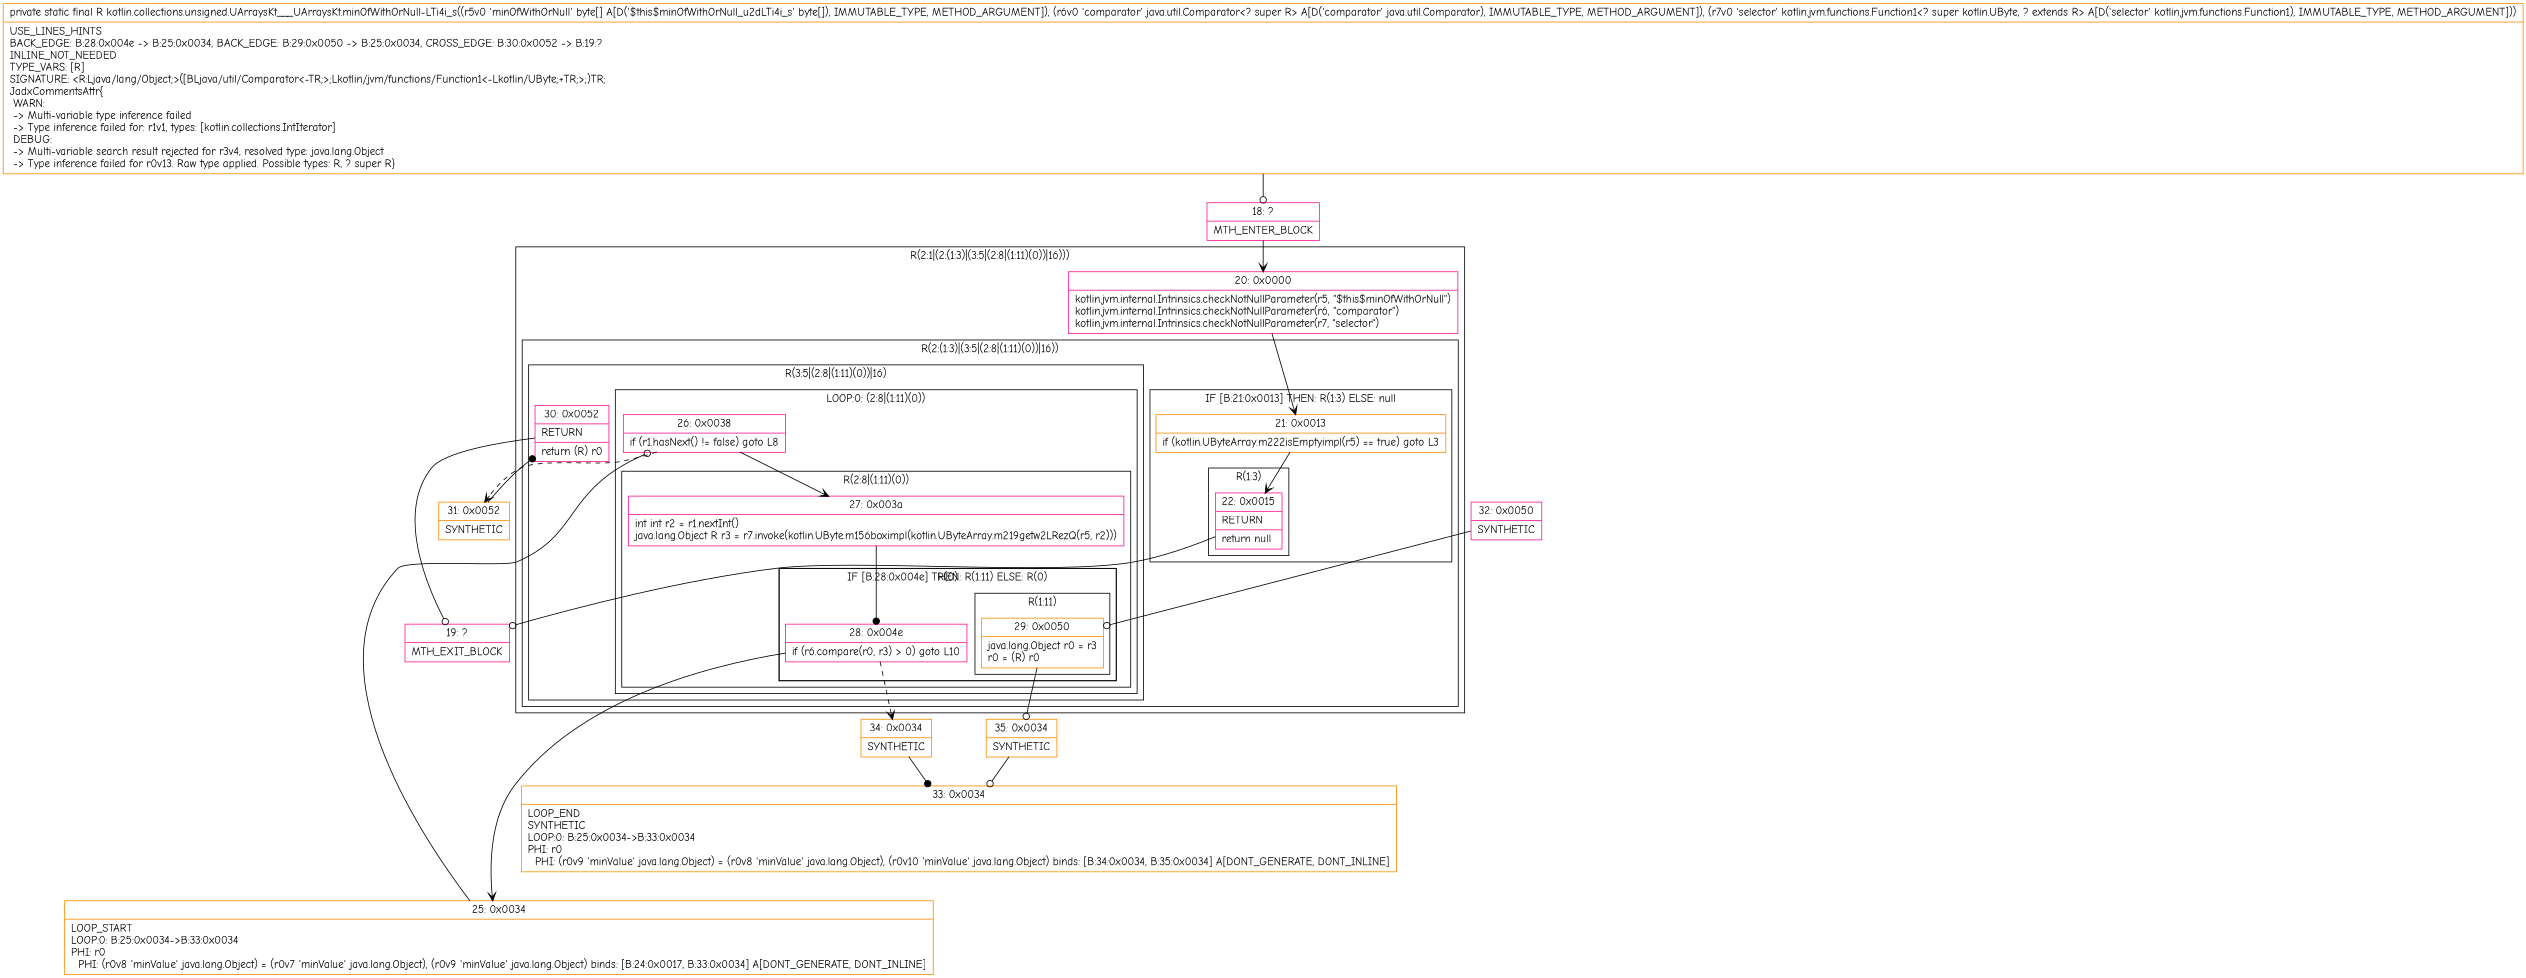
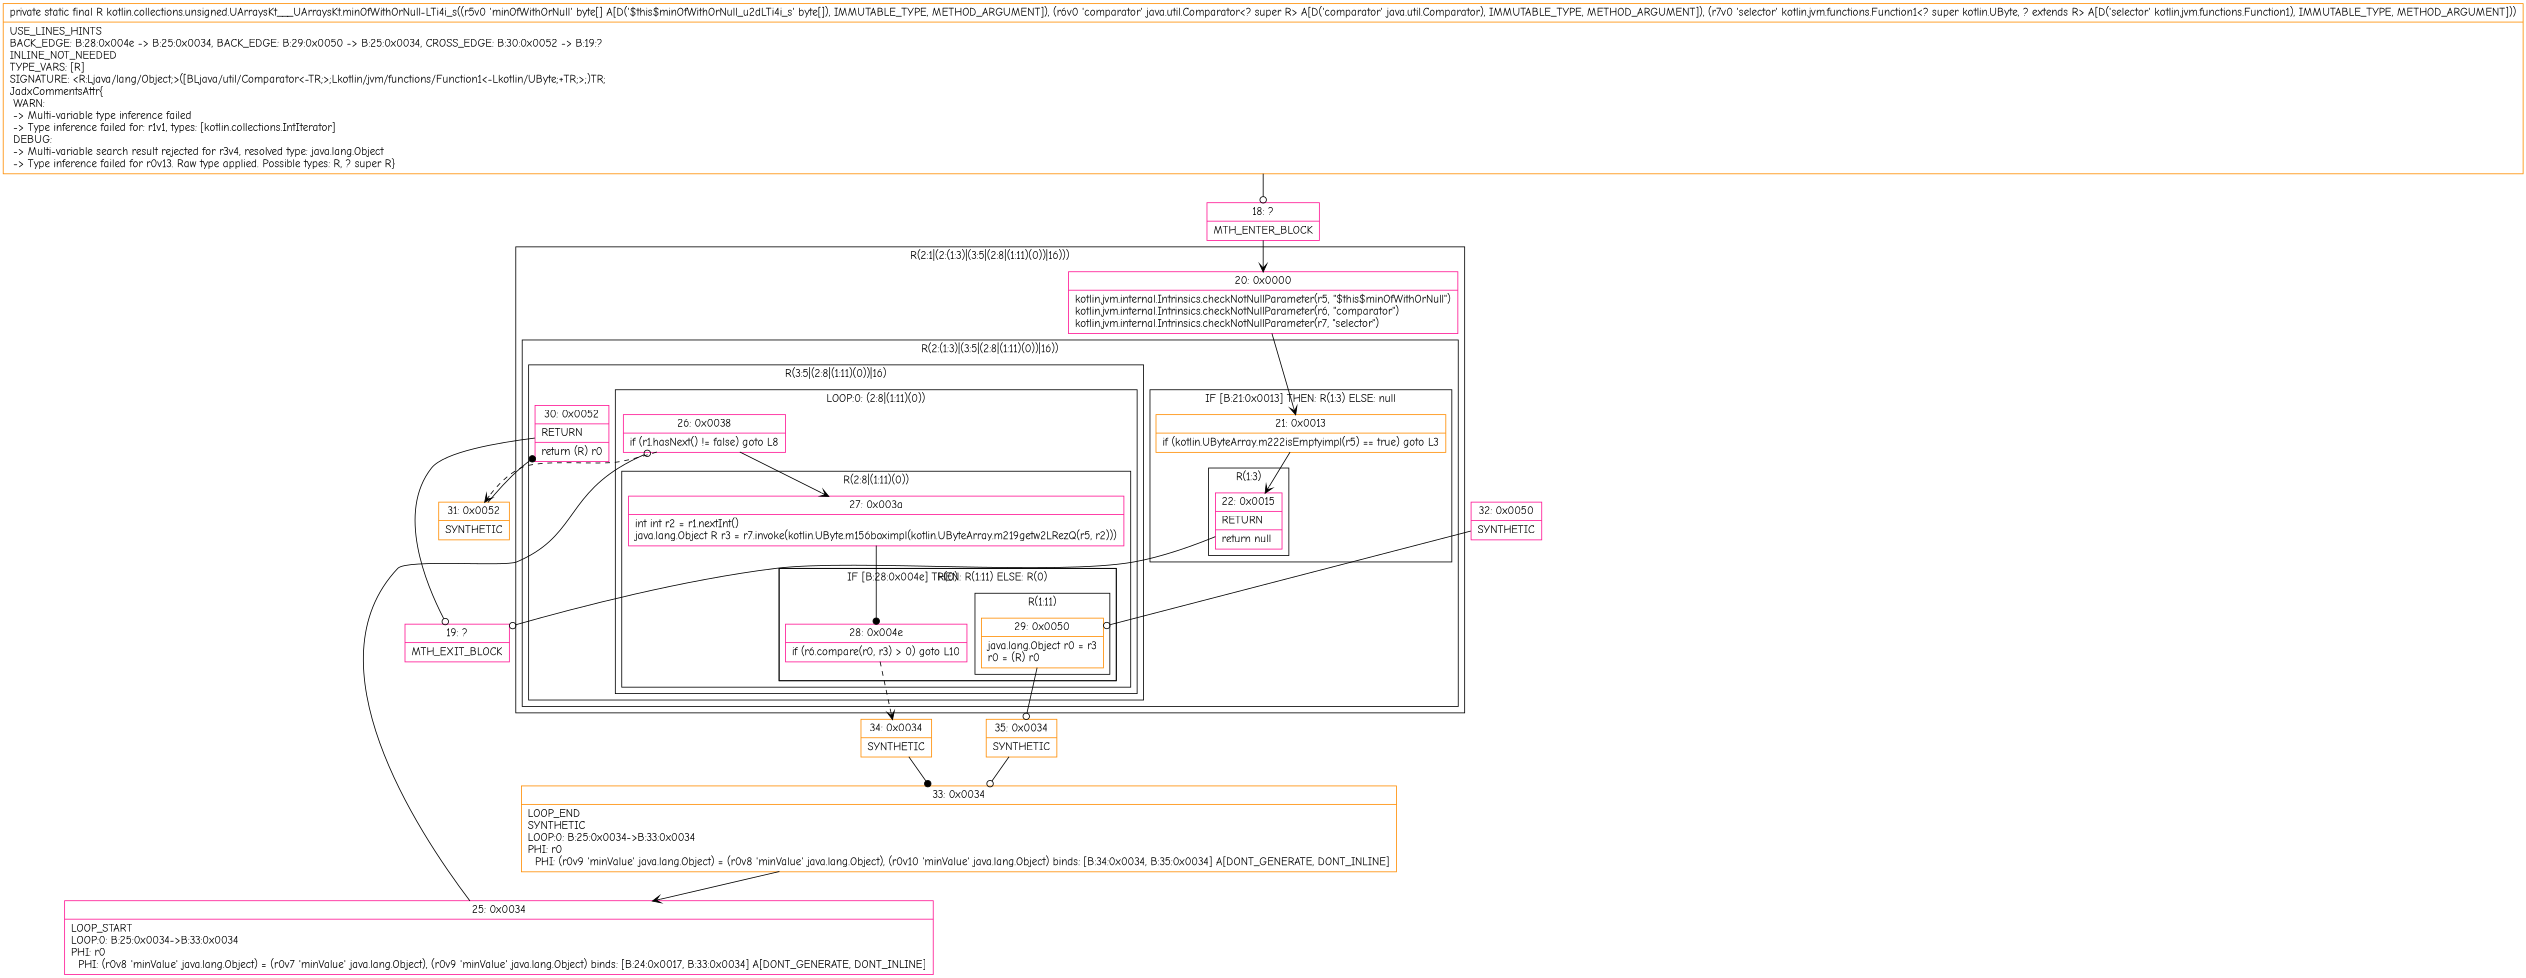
edge "28: 0x004e" -> "25: 0x0034": now "33: 0x0034" -> "25: 0x0034"
node "25: 0x0034": color darkorange -> deeppink
